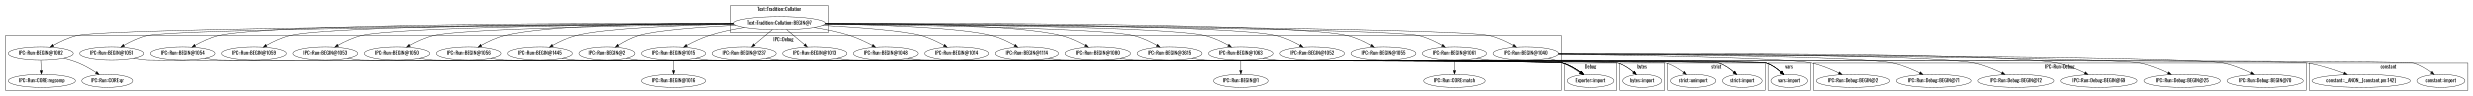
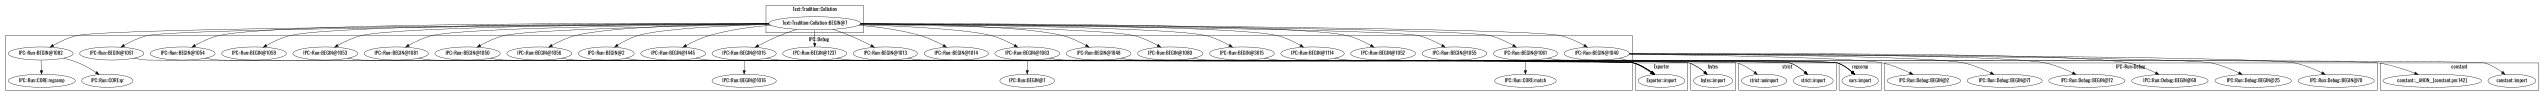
node "IPC::Run::BEGIN@1081": added
cluster "Debug": label "Debug" -> "Exporter"
cluster "vars": label "vars" -> "regcomp"
